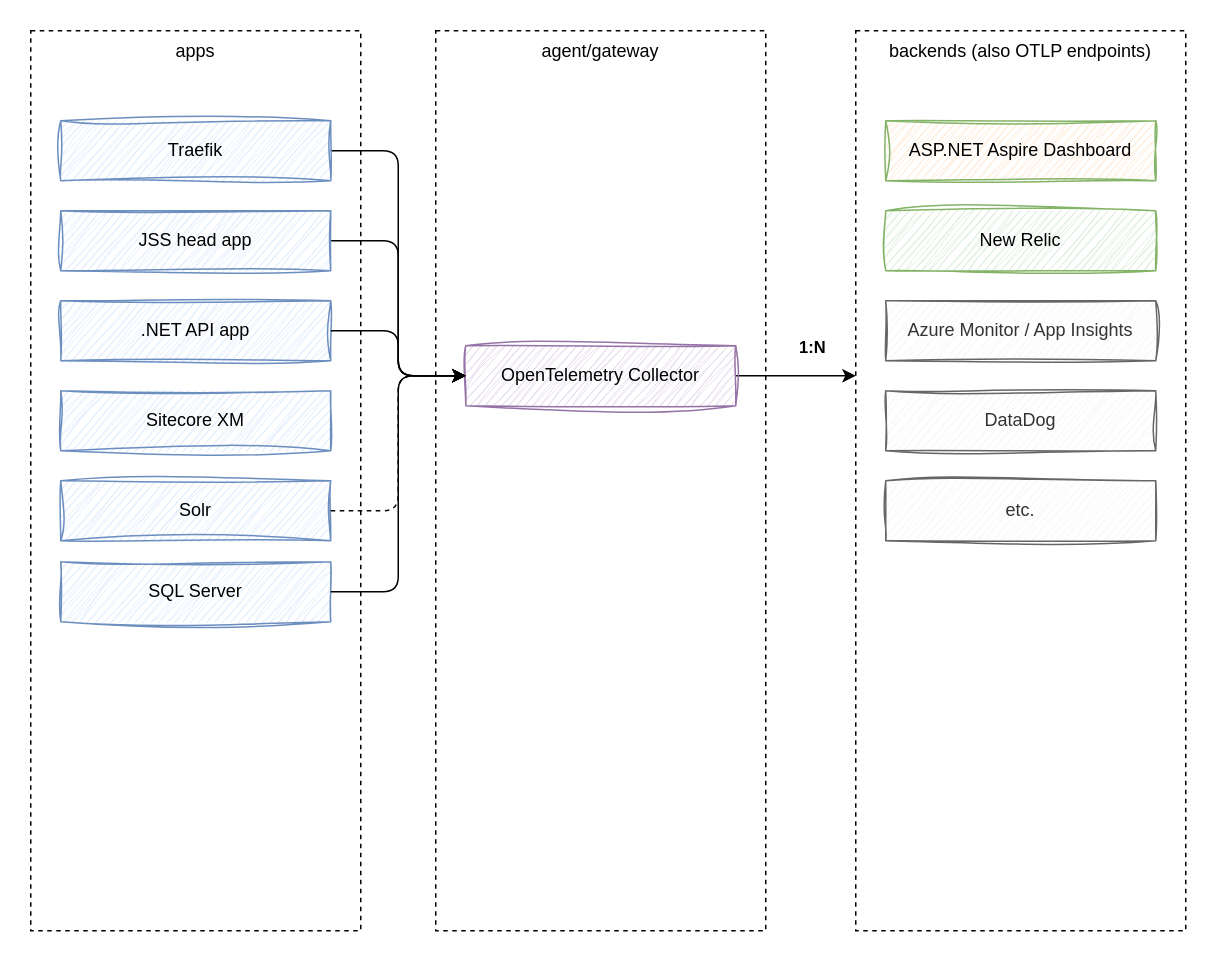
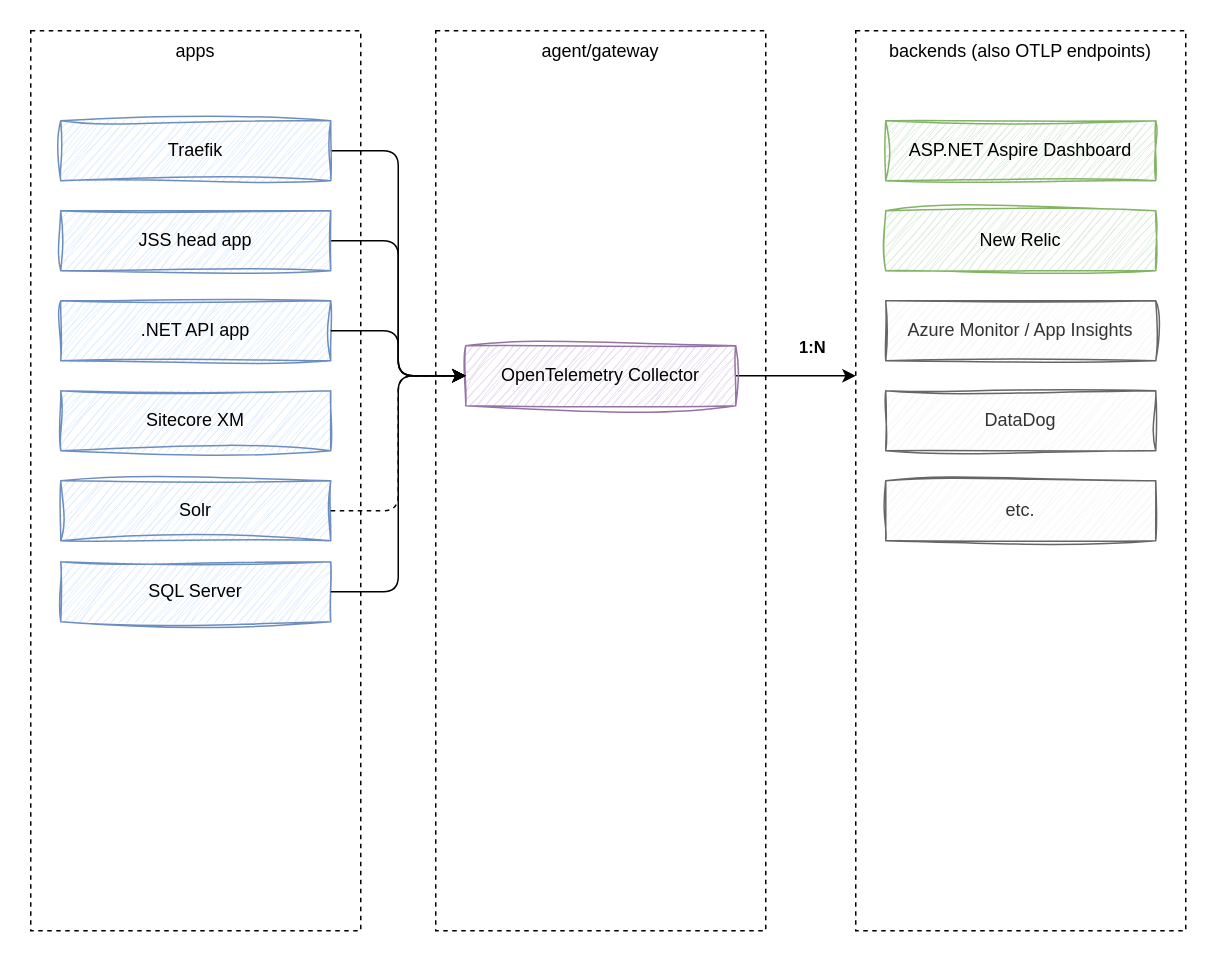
node "ASP.NET Aspire Dashboard": fillcolor #ffe6cc -> #d5e8d4
